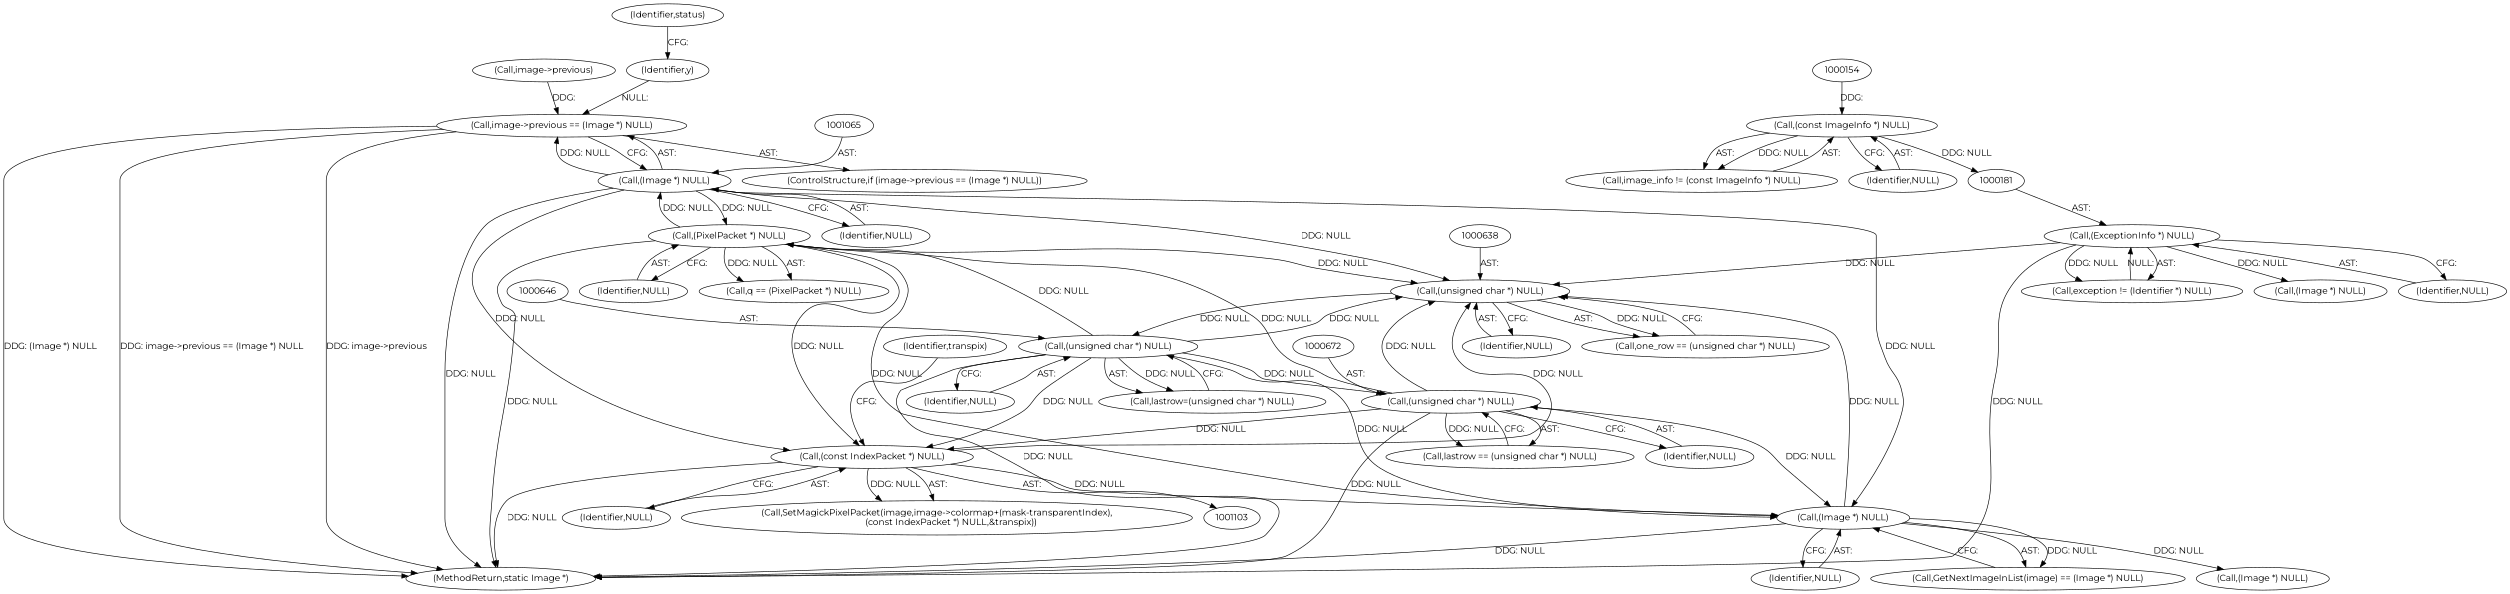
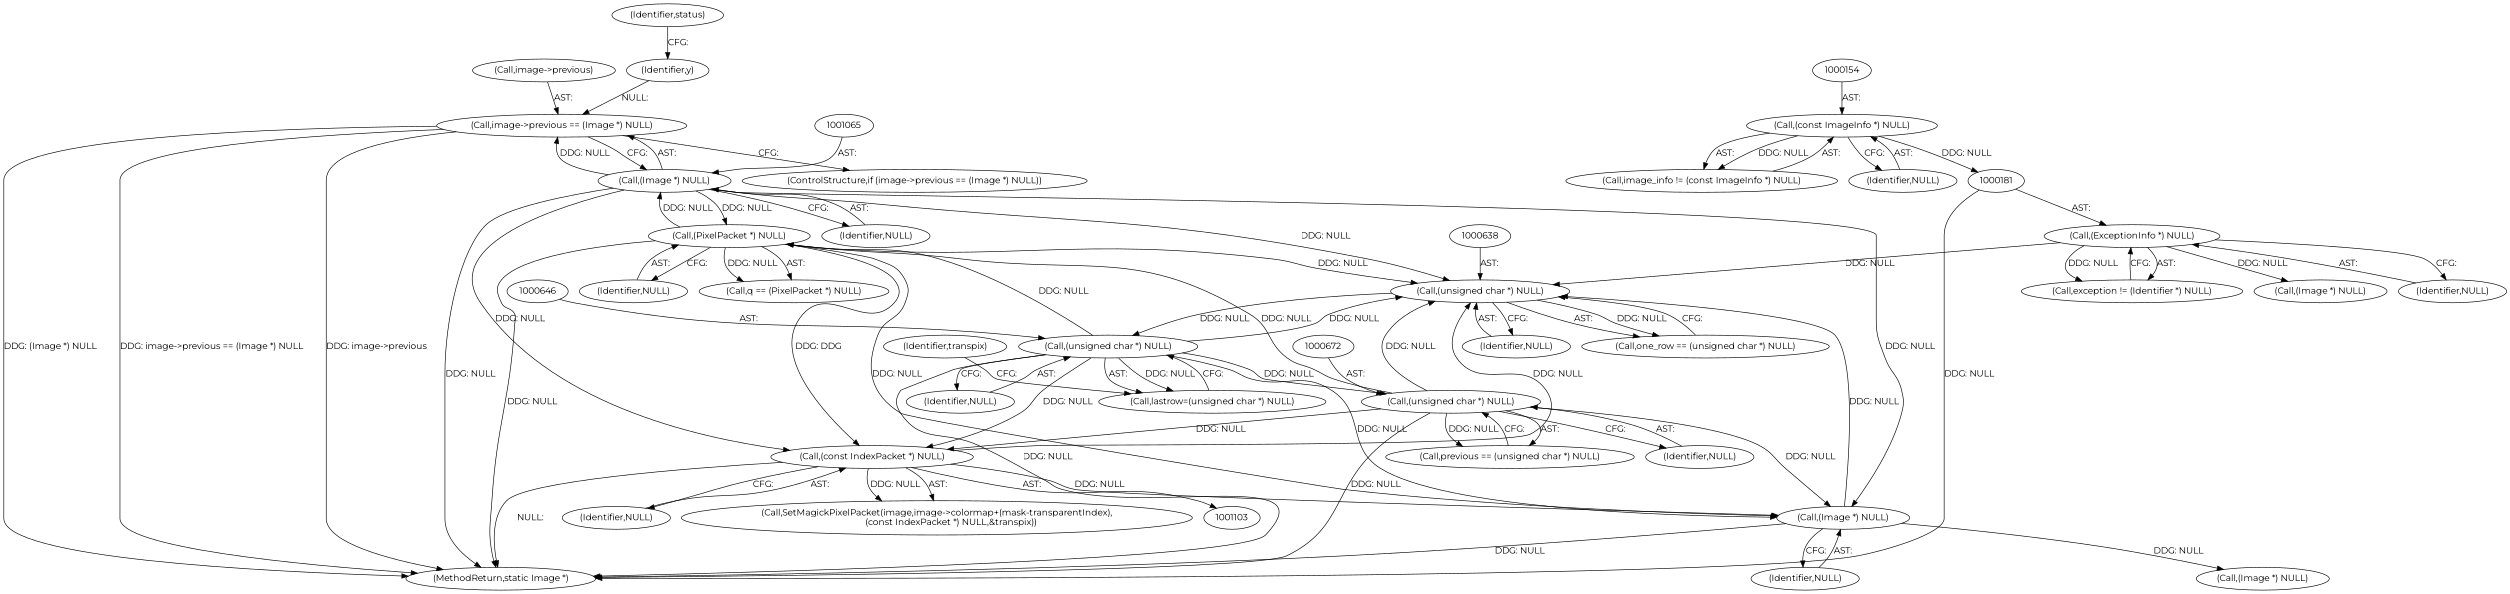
edge "(Call,image->previous)" -> "(Call,image->previous == (Image *) NULL)": label "DDG: " -> "AST: "
edge "1000154" -> "(Call,(const ImageInfo *) NULL)": label "DDG: " -> "AST: "
edge "(Call,image->previous == (Image *) NULL)" -> "(ControlStructure,if (image->previous == (Image *) NULL))": label "AST: " -> "CFG: "
edge "(Call,exception != (Identifier *) NULL)" -> "(Call,(ExceptionInfo *) NULL)": label "NULL: " -> "CFG: "
edge "(Call,(PixelPacket *) NULL)" -> "(Call,(const IndexPacket *) NULL)": label "DDG: NULL" -> "DDG: DDG"
edge "(Identifier,transpix)" -> "(Call,(const IndexPacket *) NULL)": now "(Identifier,transpix)" -> "(Call,lastrow=(unsigned char *) NULL)"
node "(Call,lastrow == (unsigned char *) NULL)": label "(Call,lastrow == (unsigned char *) NULL)" -> "(Call,previous == (unsigned char *) NULL)"
edge "(Call,(const IndexPacket *) NULL)" -> "(MethodReturn,static Image *)": label "DDG: NULL" -> "NULL: "
edge "(Call,(ExceptionInfo *) NULL)" -> "(MethodReturn,static Image *)": now "1000181" -> "(MethodReturn,static Image *)"
node "(Call,GetNextImageInList(image) == (Image *) NULL)": removed
